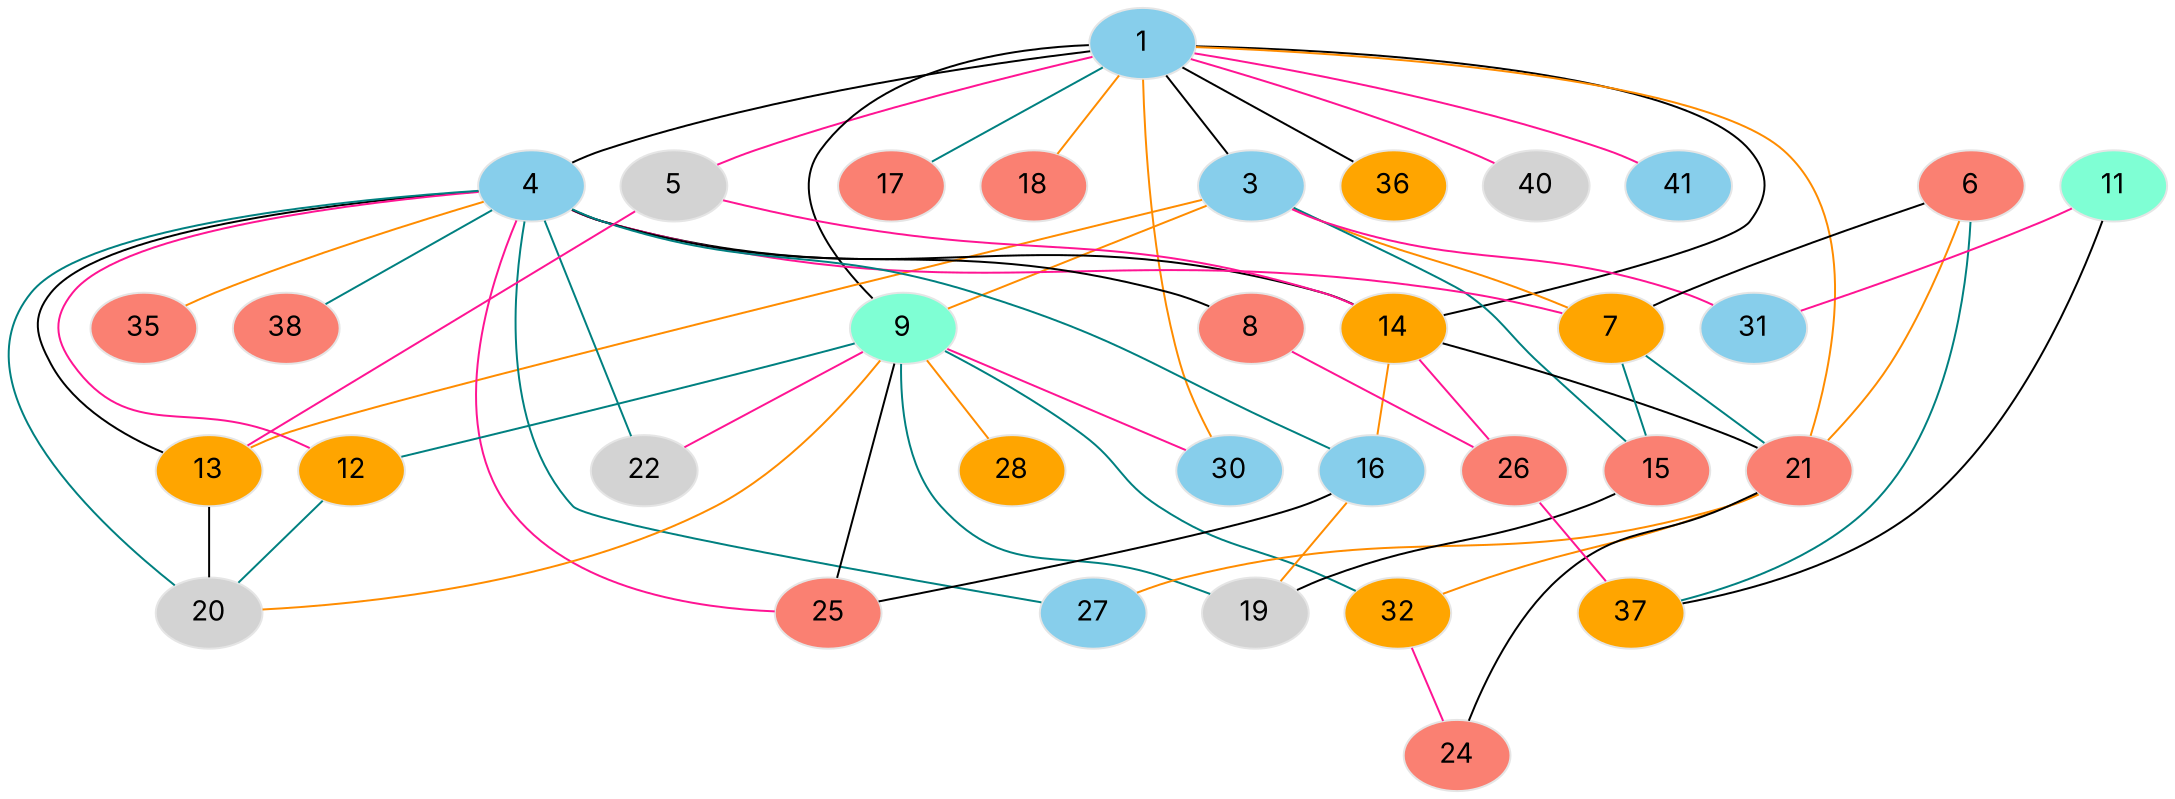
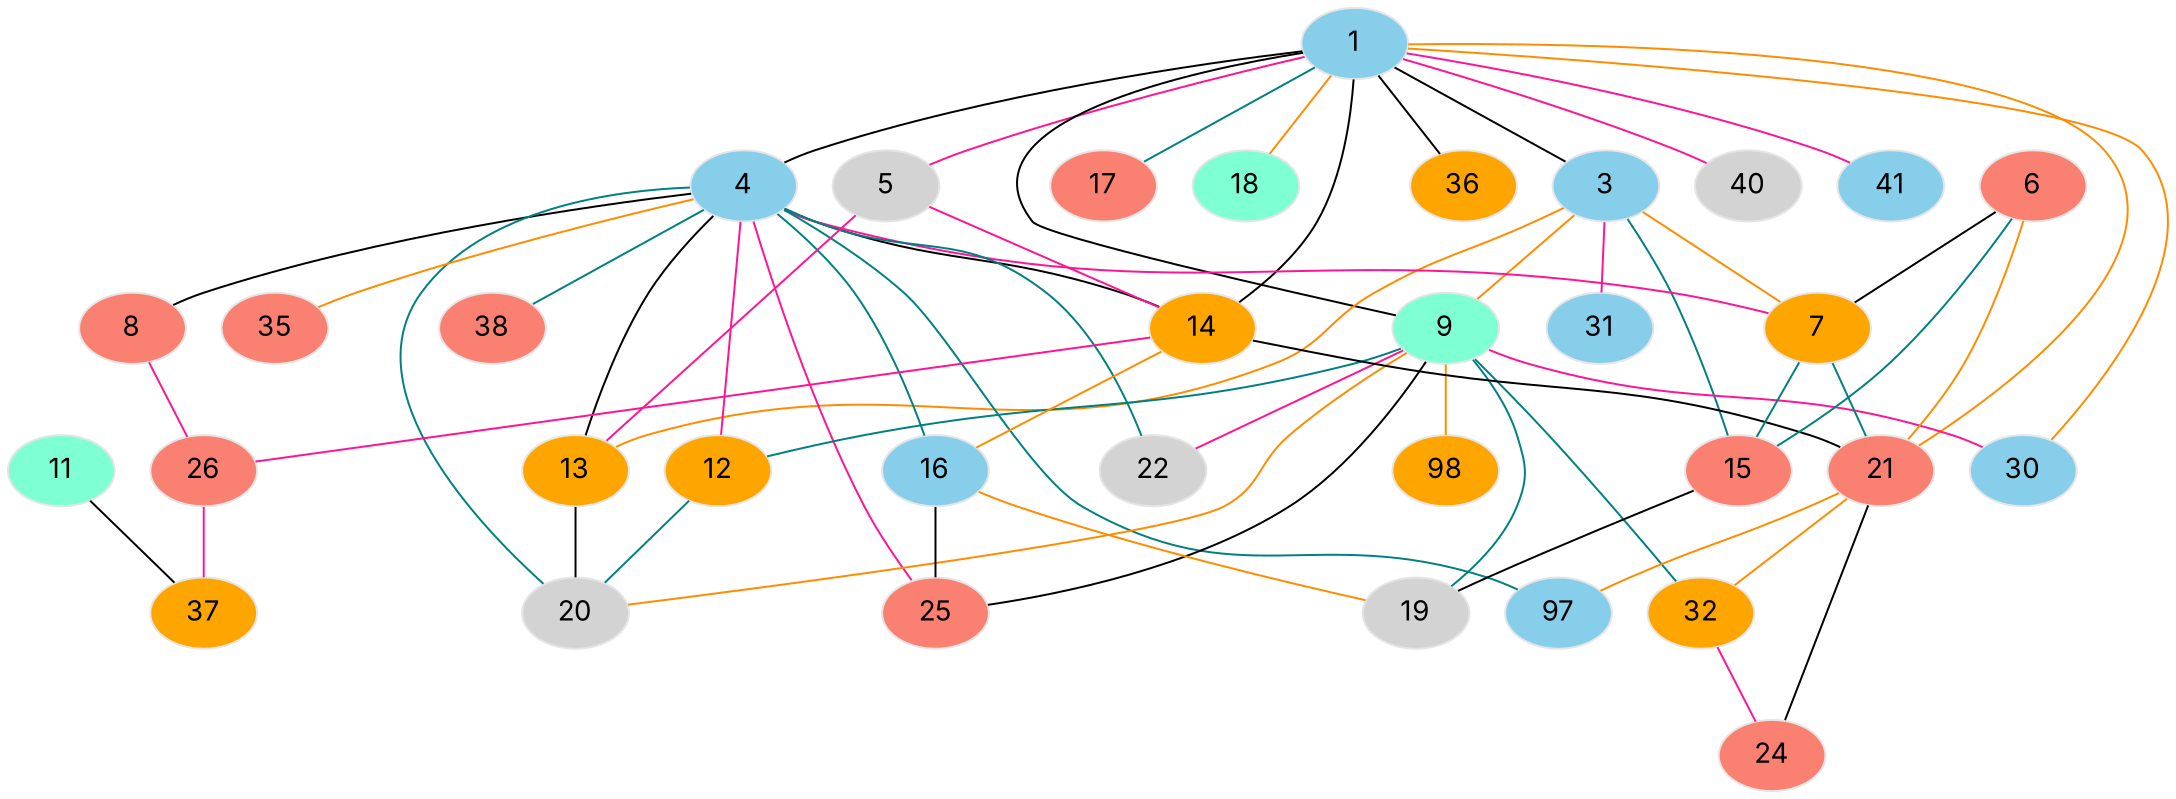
node "18": fillcolor salmon -> aquamarine
edge "11" -- "31": removed
edge "6" -- "37": now "6" -- "15"
node "28": label "28" -> "98"
node "27": label "27" -> "97"
